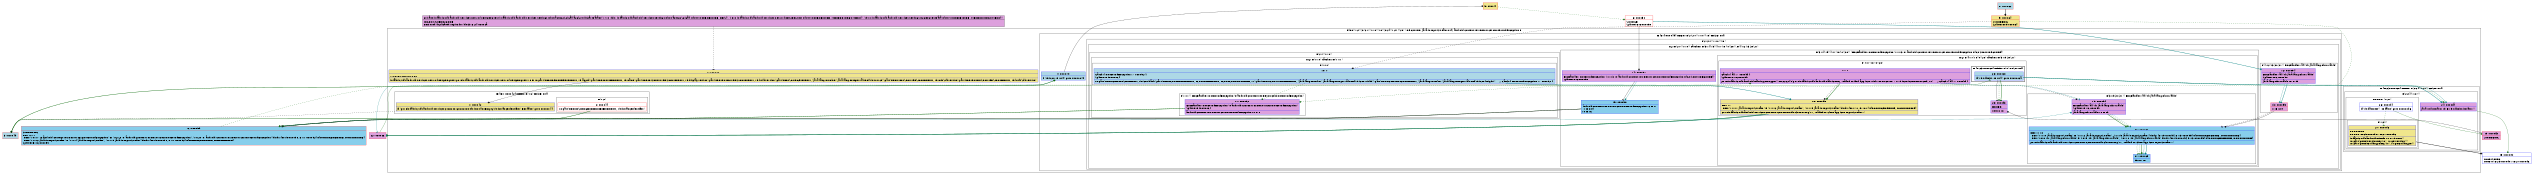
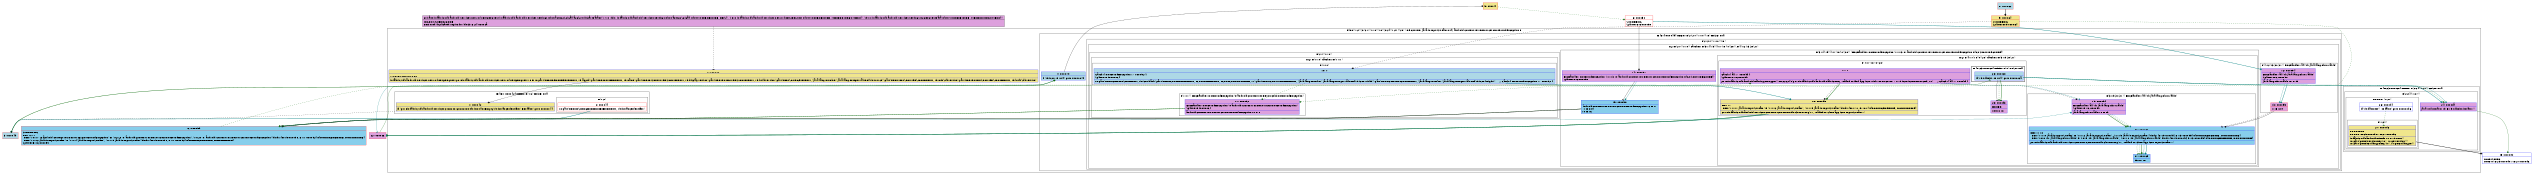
node "6: 0x0050": text "SOURCE" -> "SYNTHETIC"
edge "2: 0x0044" -> "3: 0x004b": color darkgreen -> teal
node "29: 0x00f3": removed
